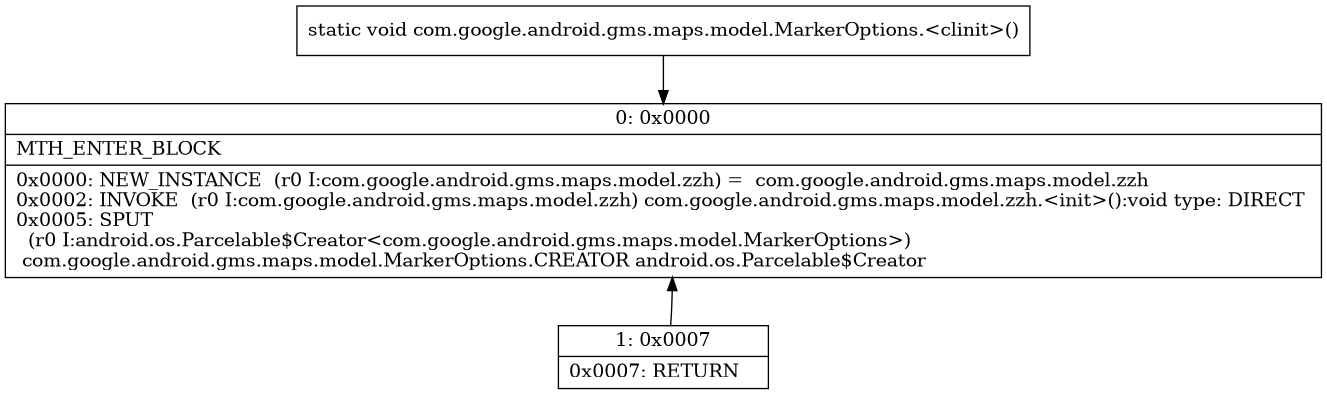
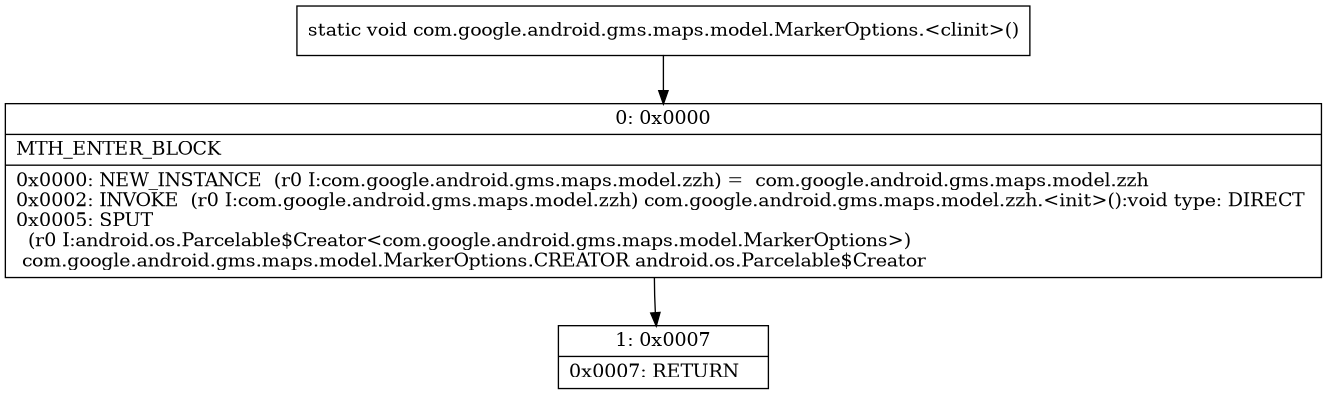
edge "1: 0x0007" -> "0: 0x0000": reversed
